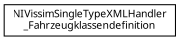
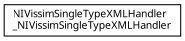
node "NIVissimSingleTypeXMLHandler _Fahrzeugklassendefinition": label "NIVissimSingleTypeXMLHandler _Fahrzeugklassendefinition" -> "NIVissimSingleTypeXMLHandler _NIVissimSingleTypeXMLHandler"
